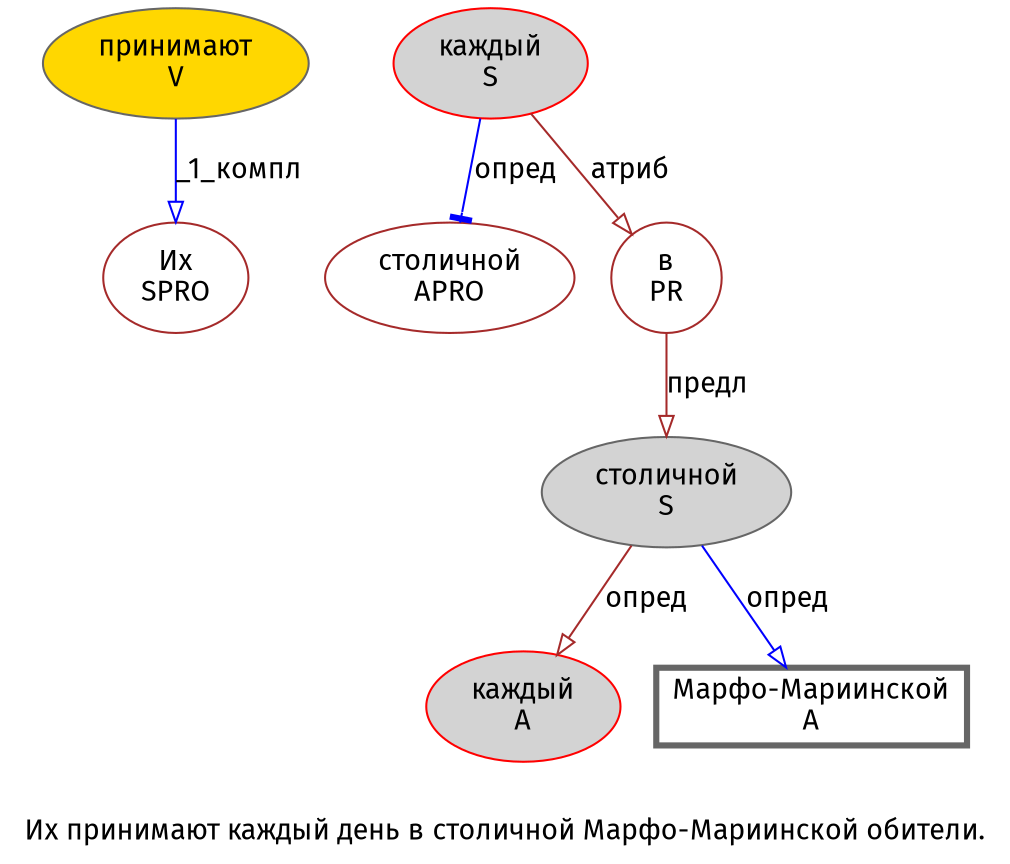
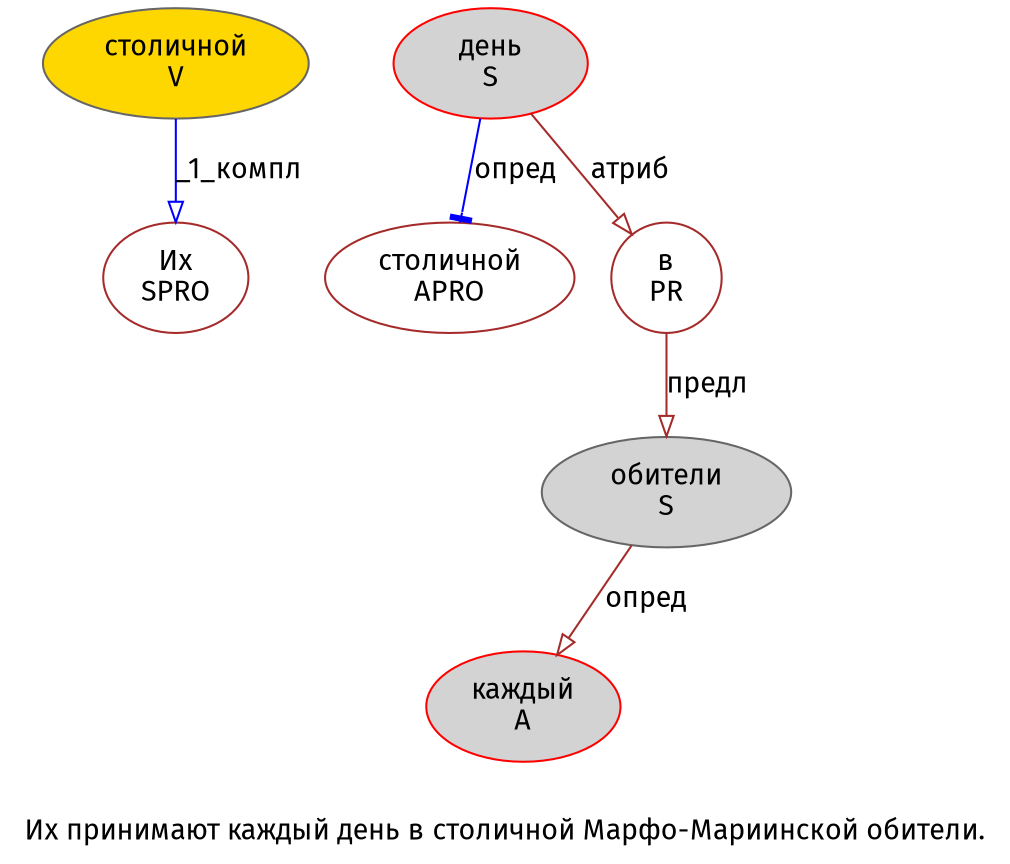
node "принимают V": label "принимают V" -> "столичной V"
node "каждый S": label "каждый S" -> "день S"
node "столичной S": label "столичной S" -> "обители S"
node "Марфо-Мариинской A": removed
